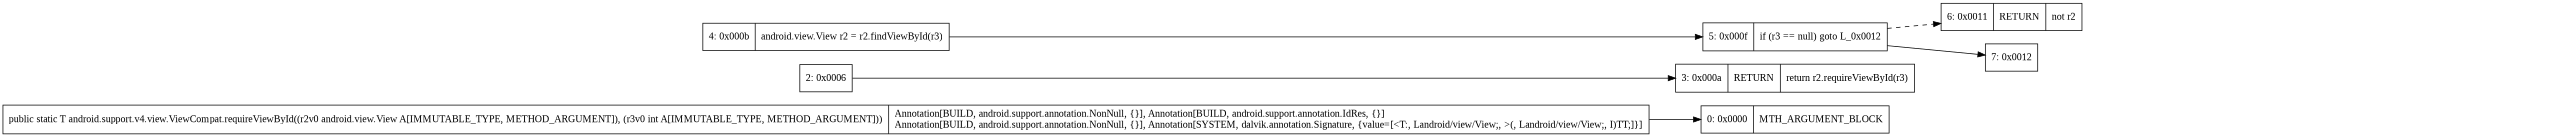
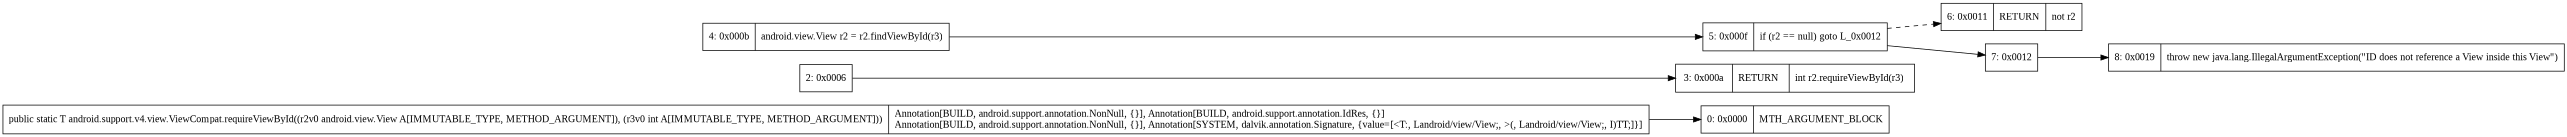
node "5: 0x000f": text "if (r3 == null) goto L_0x0012" -> "if (r2 == null) goto L_0x0012"
node "8: 0x0019": added
node "3: 0x000a": text "return r2.requireViewById(r3)" -> "int r2.requireViewById(r3)"
